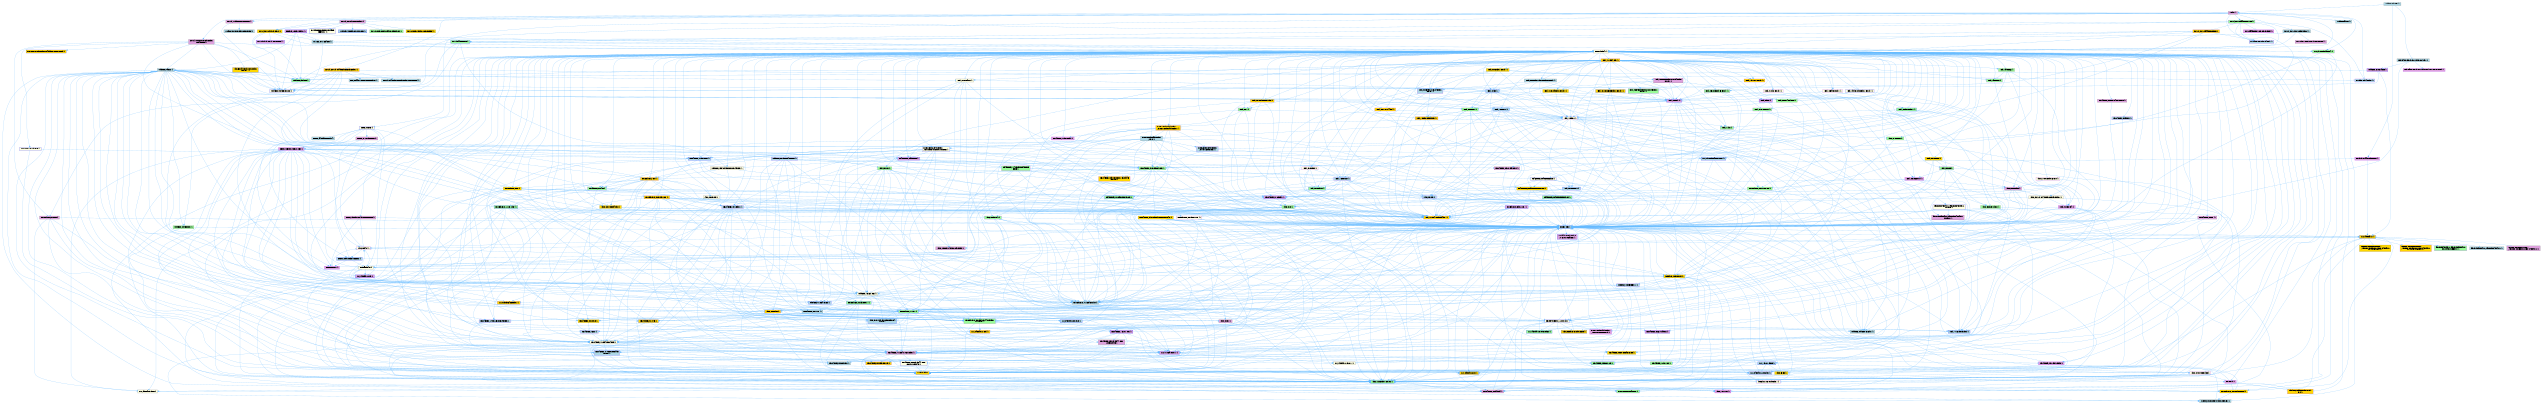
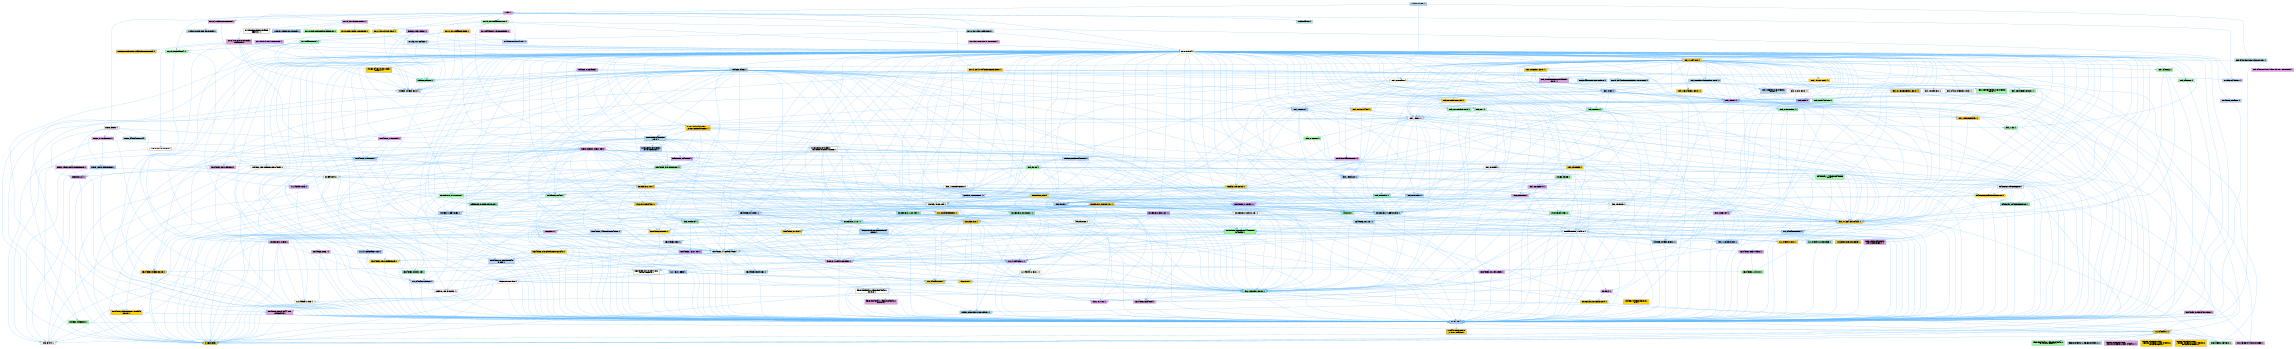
node "Math/ScaleMatrix.h": label "Math/ScaleMatrix.h" -> "Math/Containers.h"
node "Math/TwoVectors.h": label "Math/TwoVectors.h" -> "Math/SoundSubmixSend.h"
edge "UObject/Class.h" -> "Delegates/Delegate.h": now "UObject/Class.h" -> "Internationalization /Text.h"
node "Math/Range.h": label "Math/Range.h" -> "Kismet/Range.h"
node "Misc/SoundModulationDestination.h": label "Misc/SoundModulationDestination.h" -> "Misc/Timespan.h"
node "ProfilingDebugging /UMemoryDefines.h": fillcolor plum -> gold
edge "Misc/Build.h" -> "Stats/LightweightStats.h": reversed
node "Templates/UnrealTypeTraits.h": label "Templates/UnrealTypeTraits.h" -> "Engine/UnrealTypeTraits.h"
